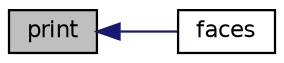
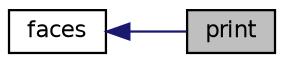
edge "faces" -> "print": reversed
